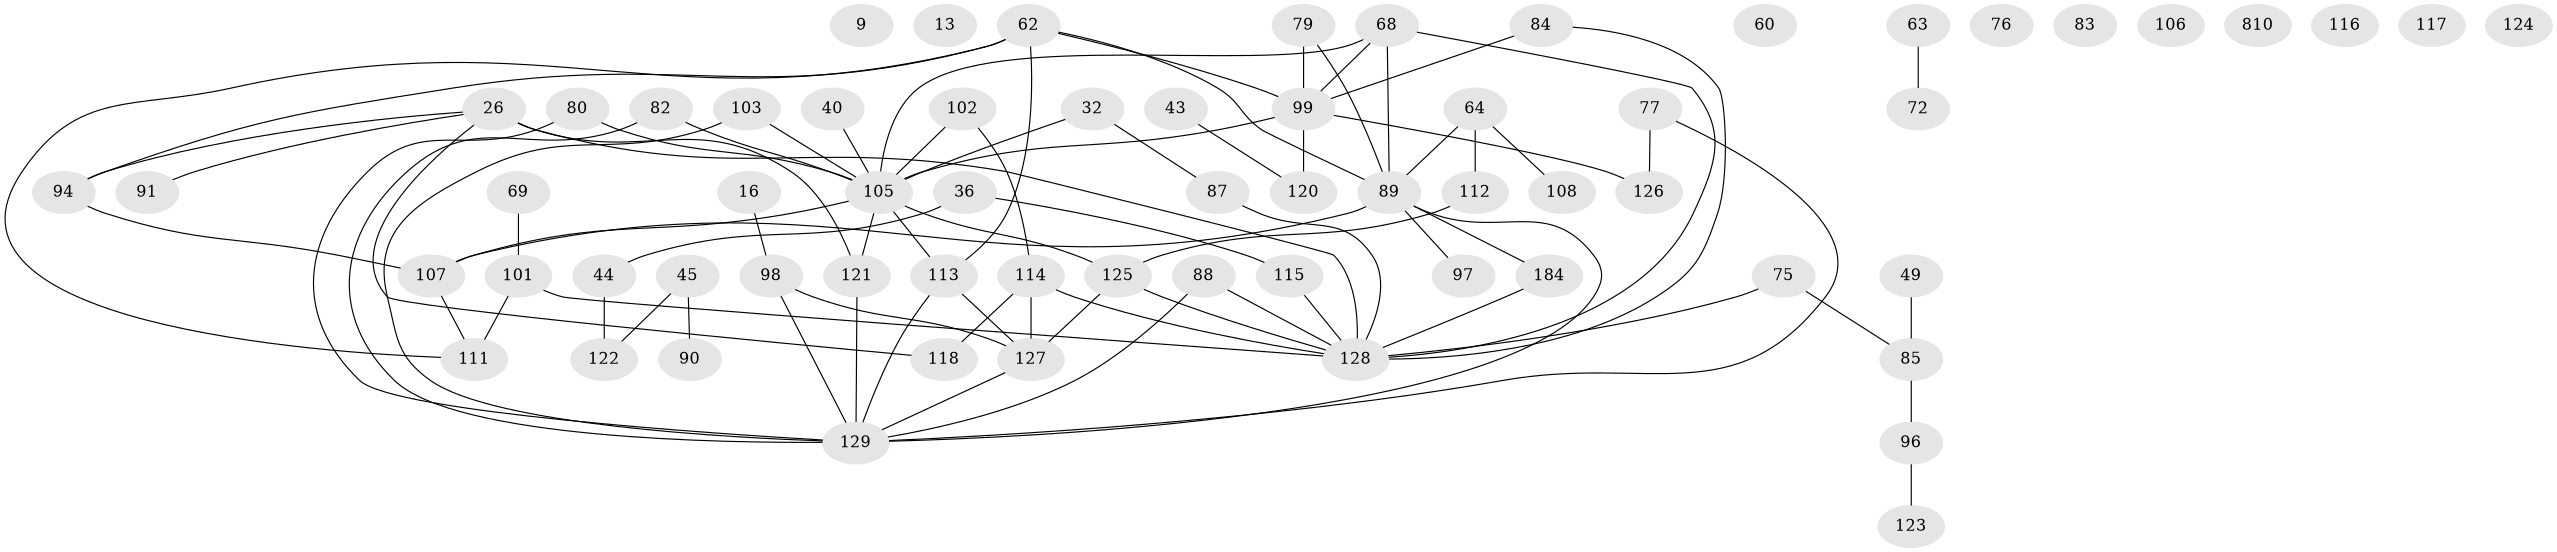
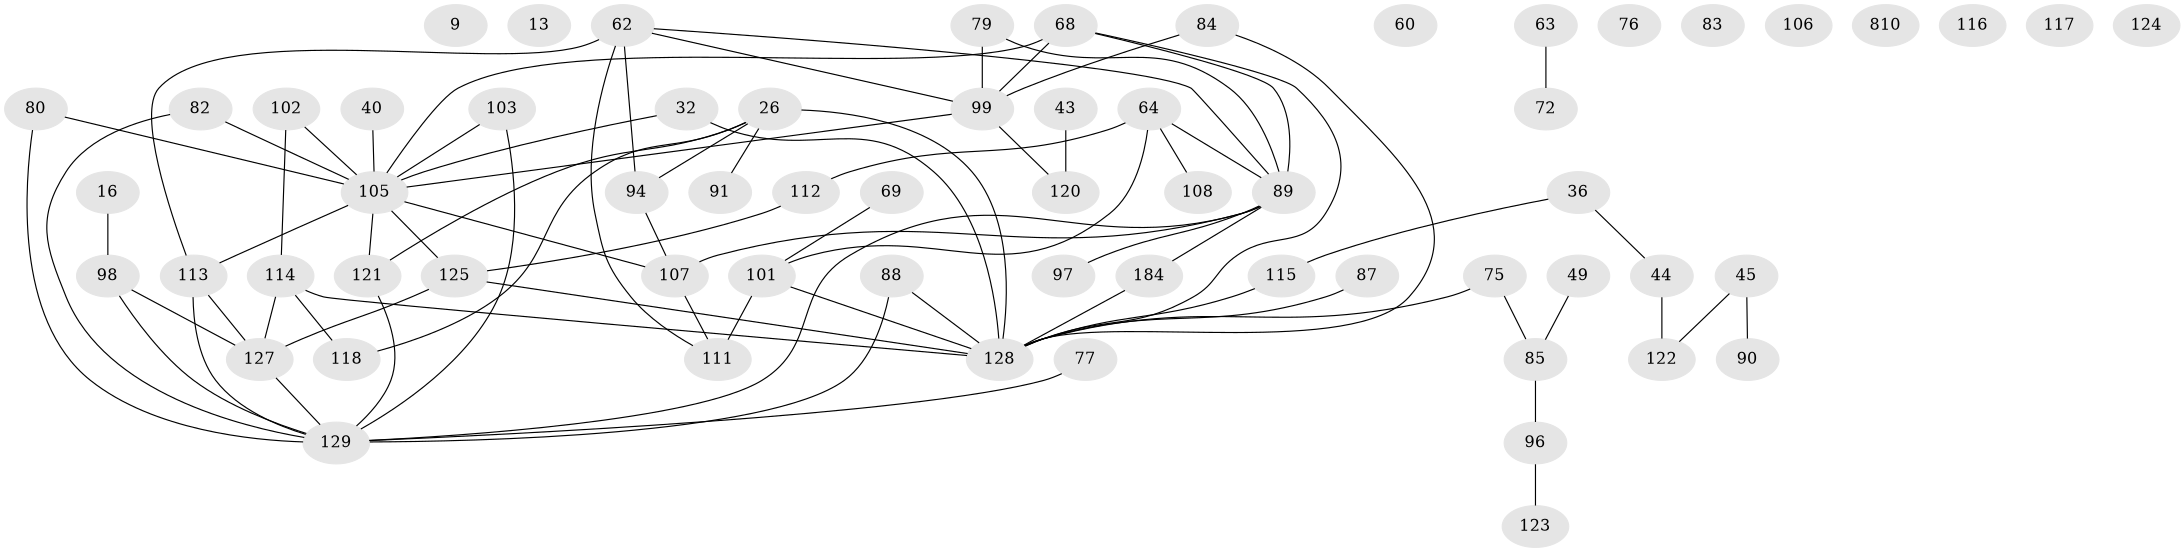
edge "32" -- "87": now "32" -- "128"
node "126": removed
edge "64" -- "101": added
